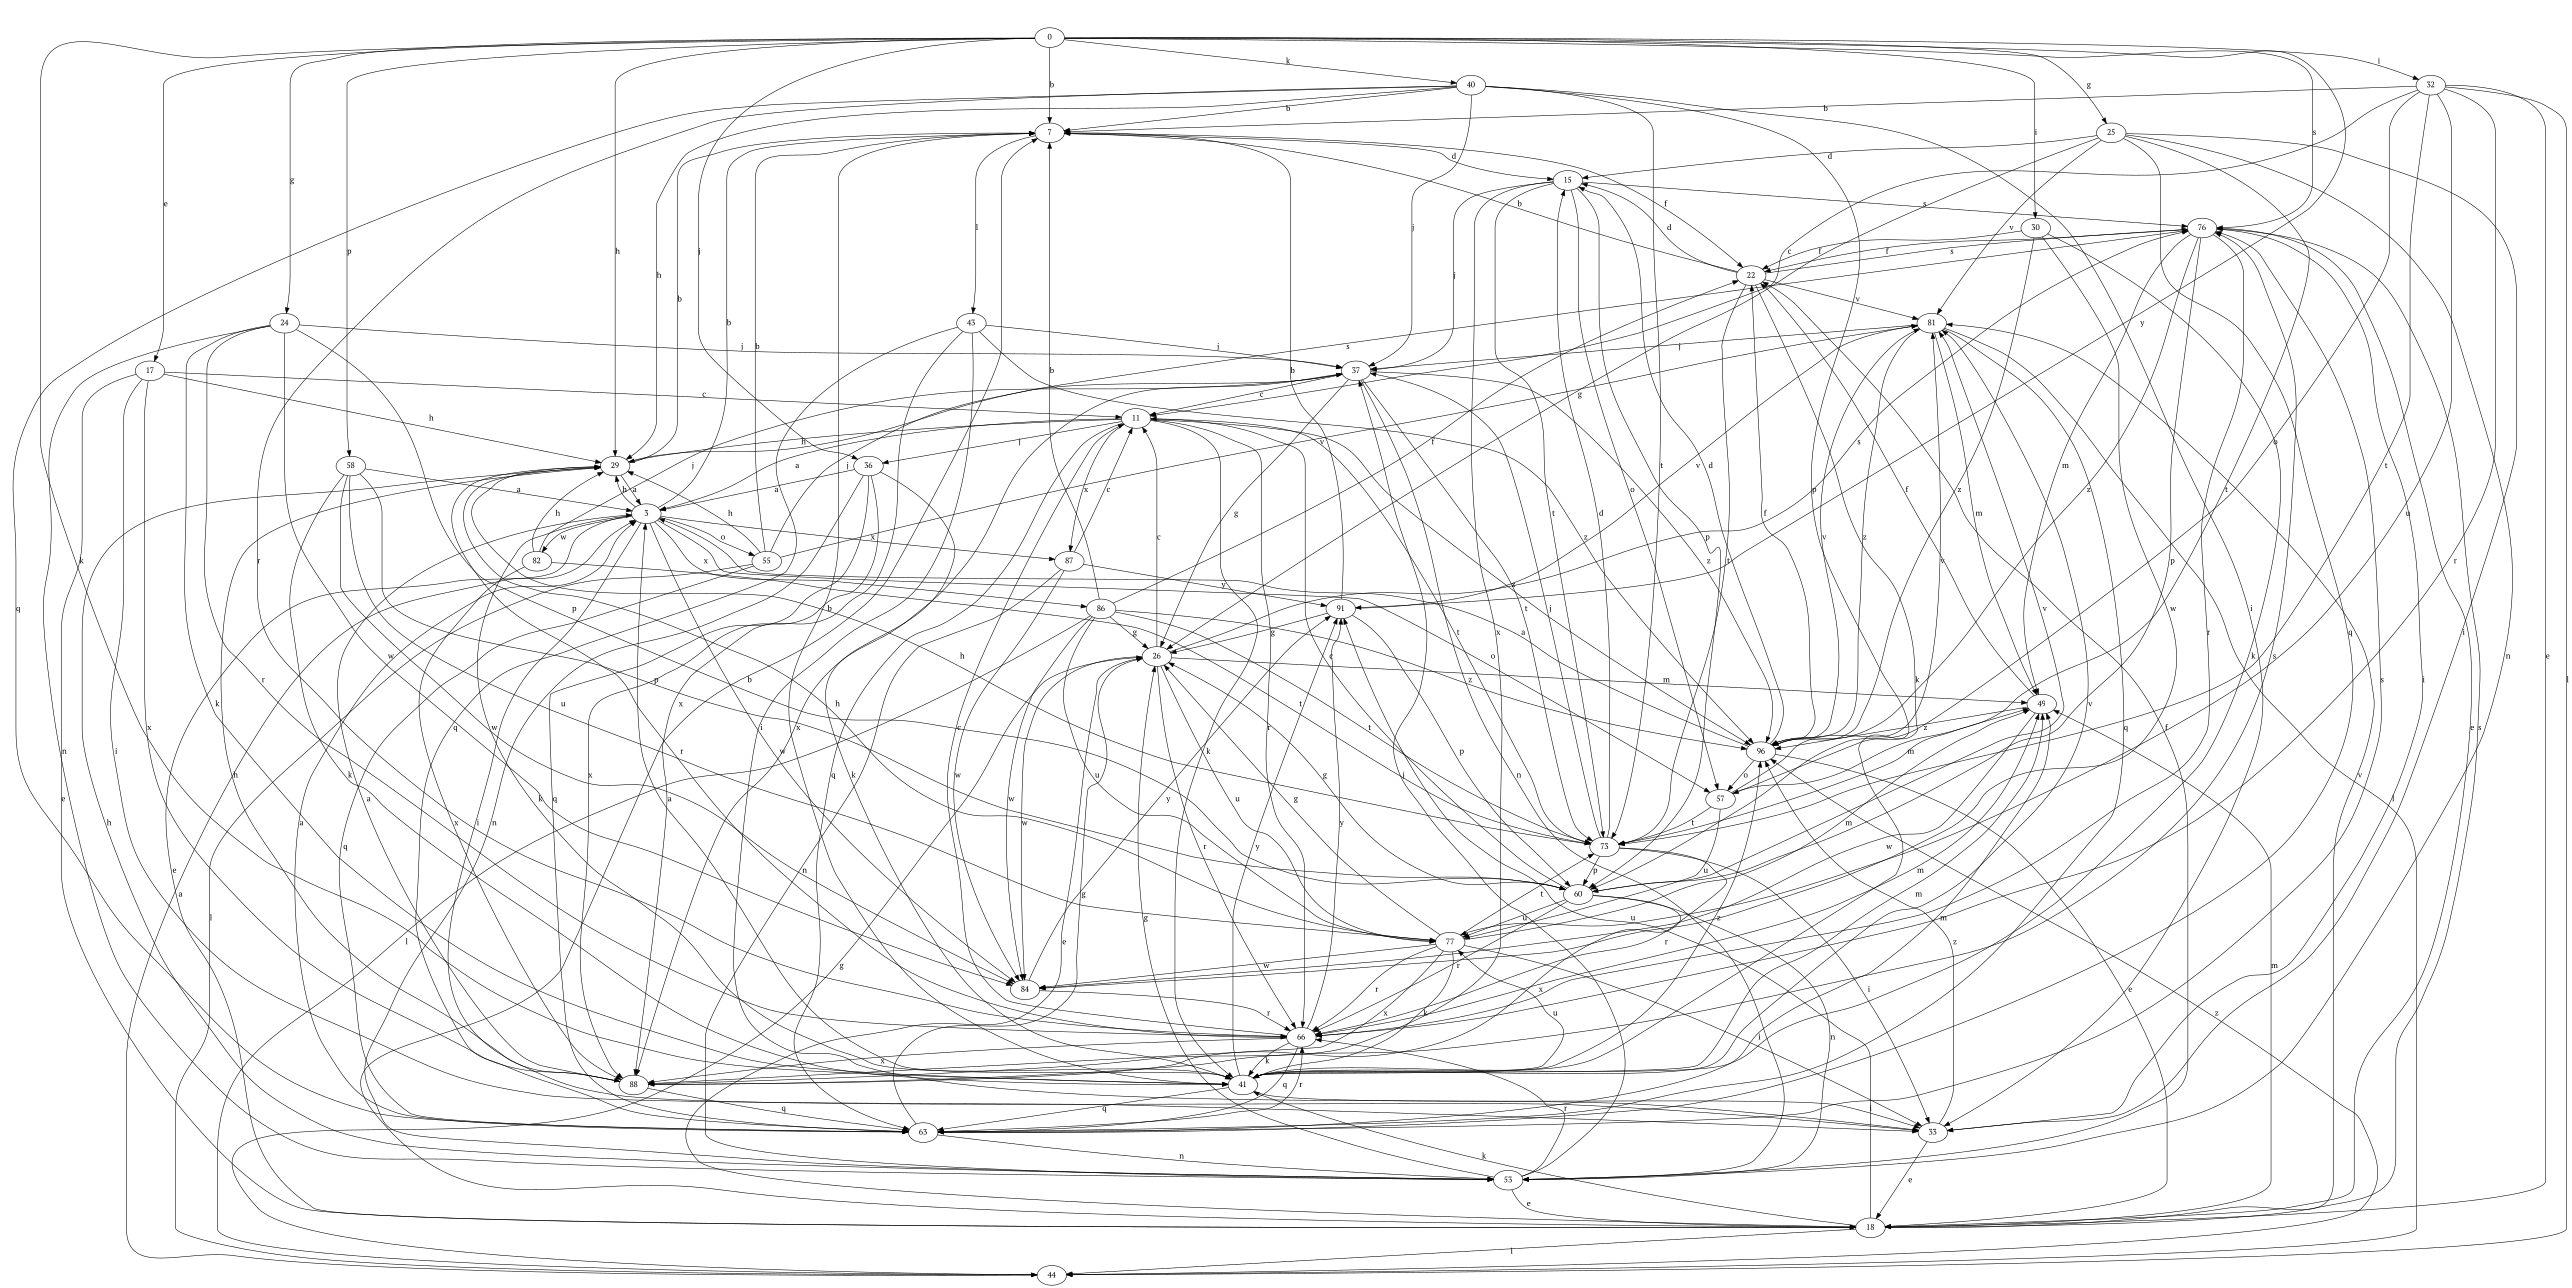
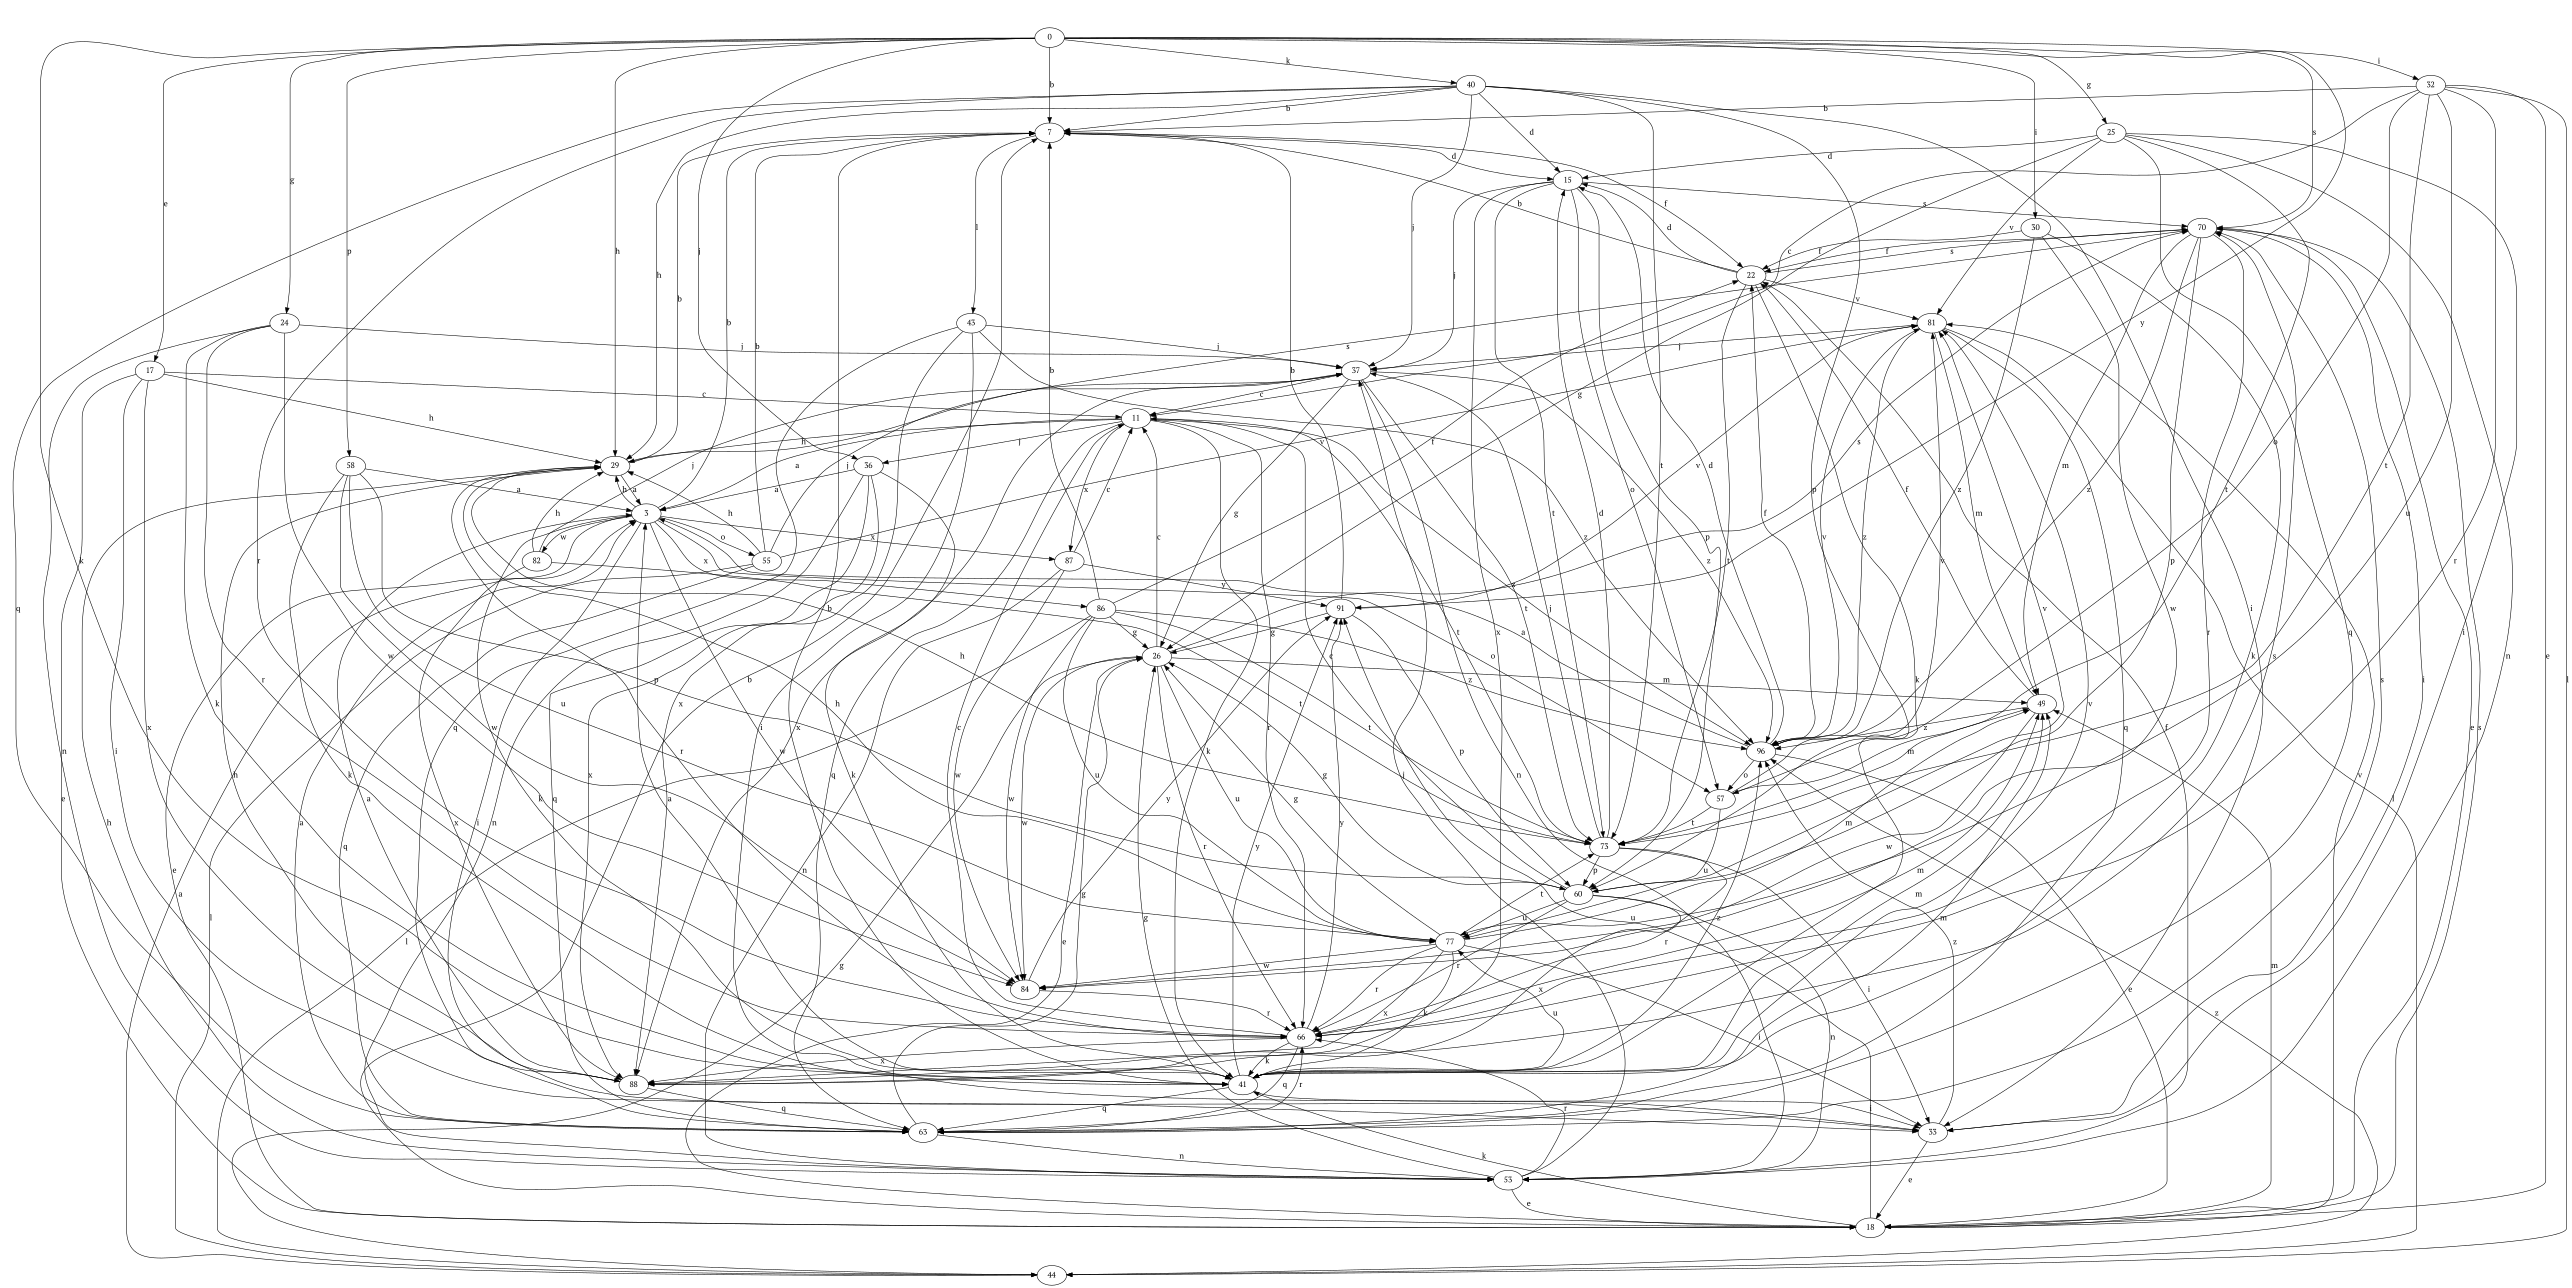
edge "40" -> "15": added, label "d"
node "76": label "76" -> "70"
edge "24" -> "60": removed, label "p"
edge "18" -> "44": removed, label "l"
